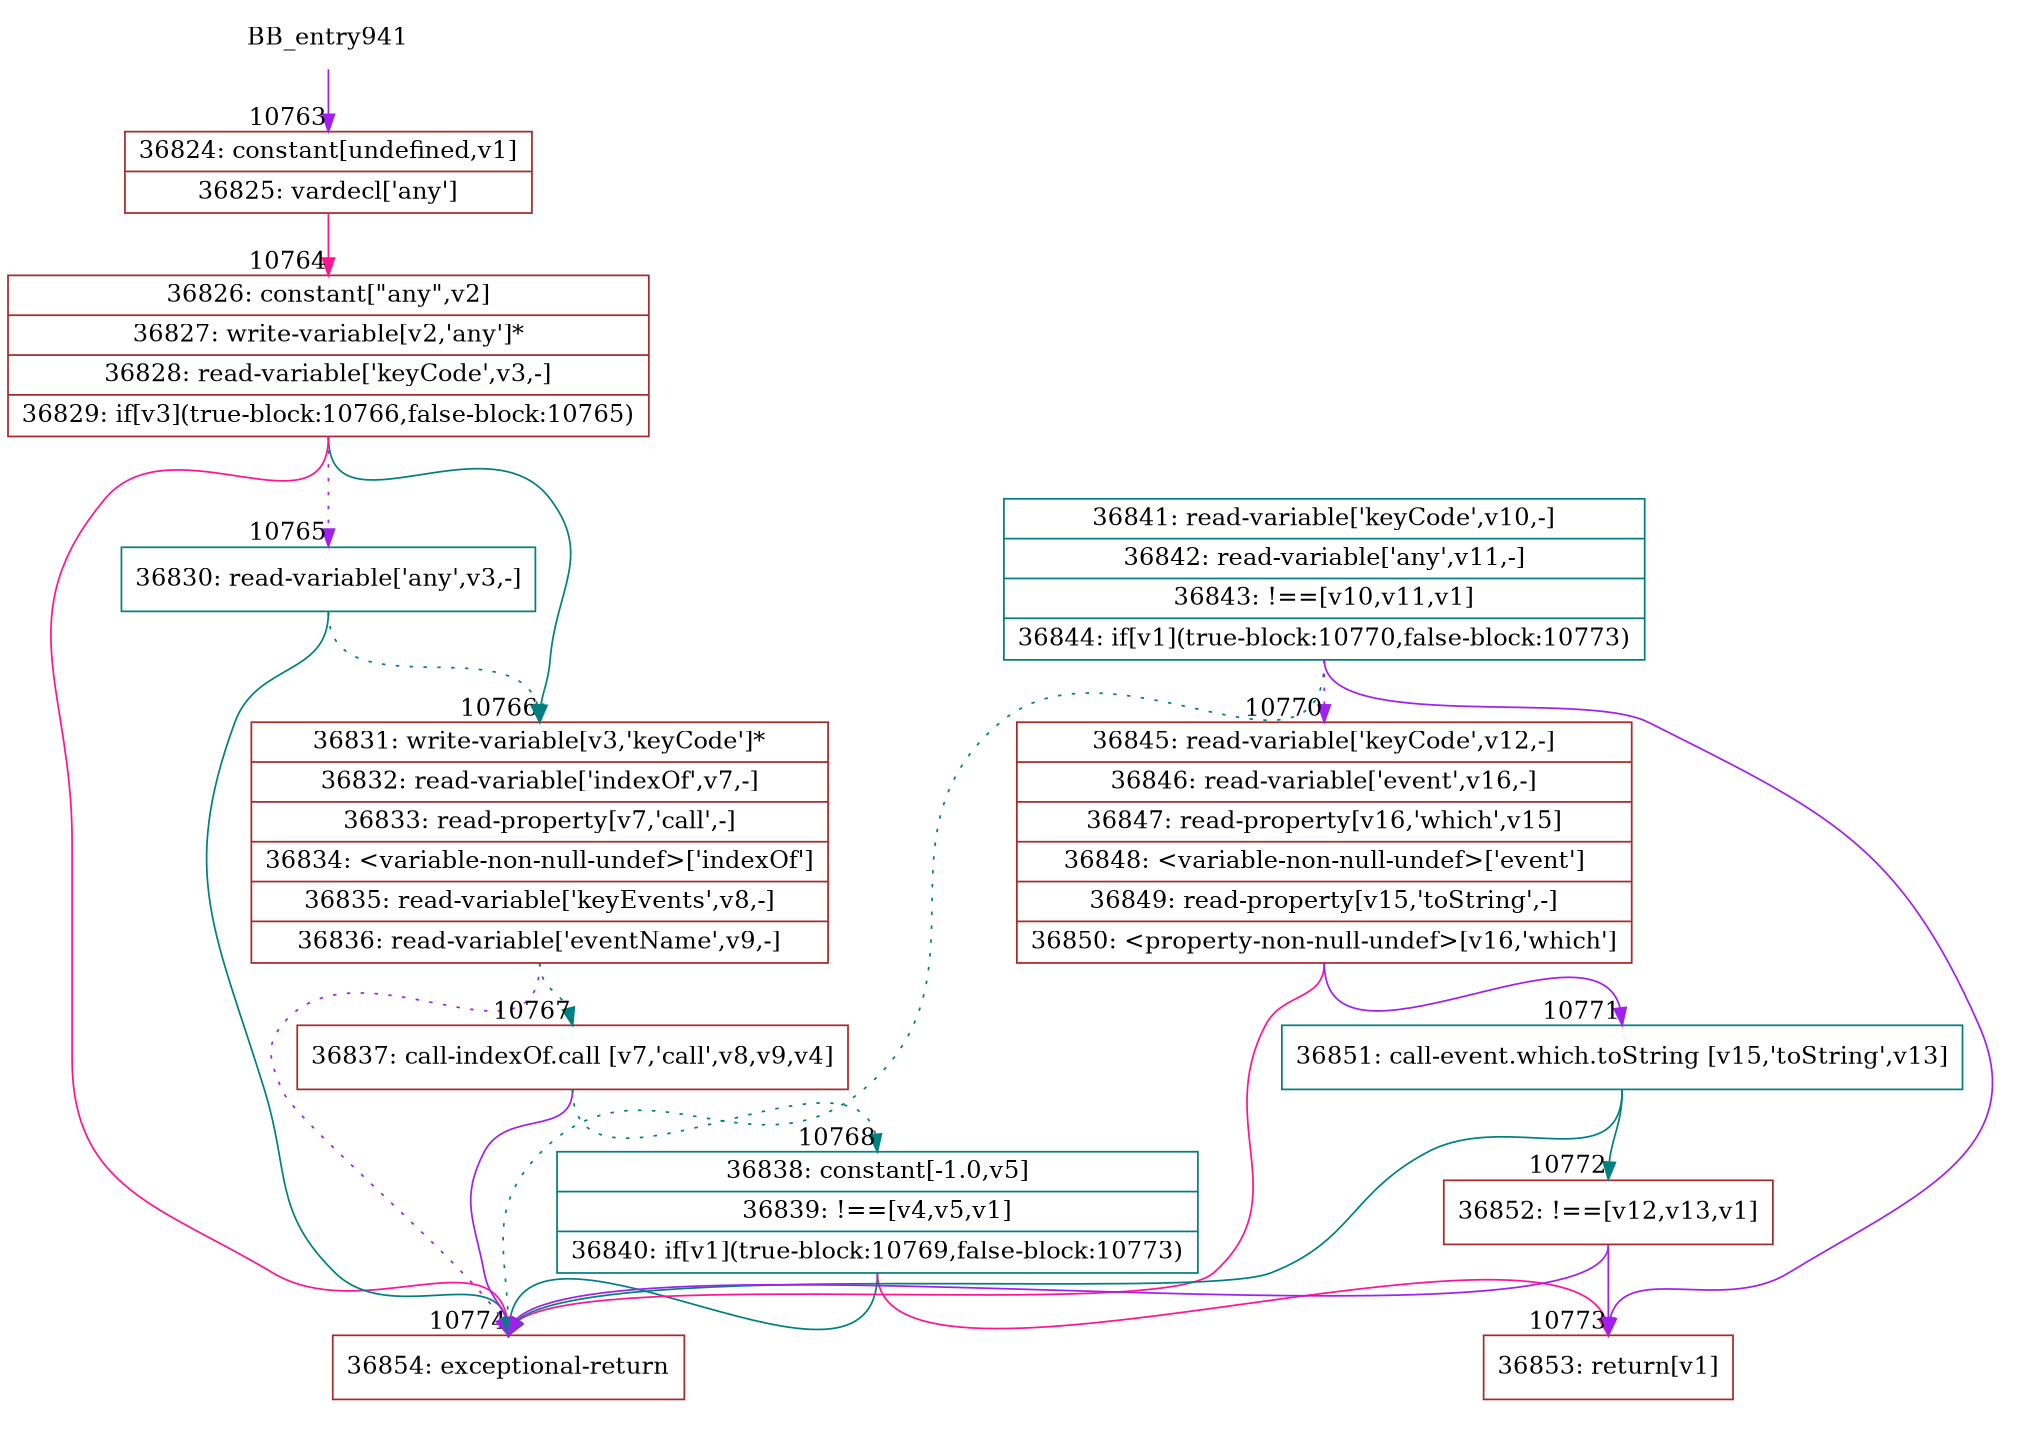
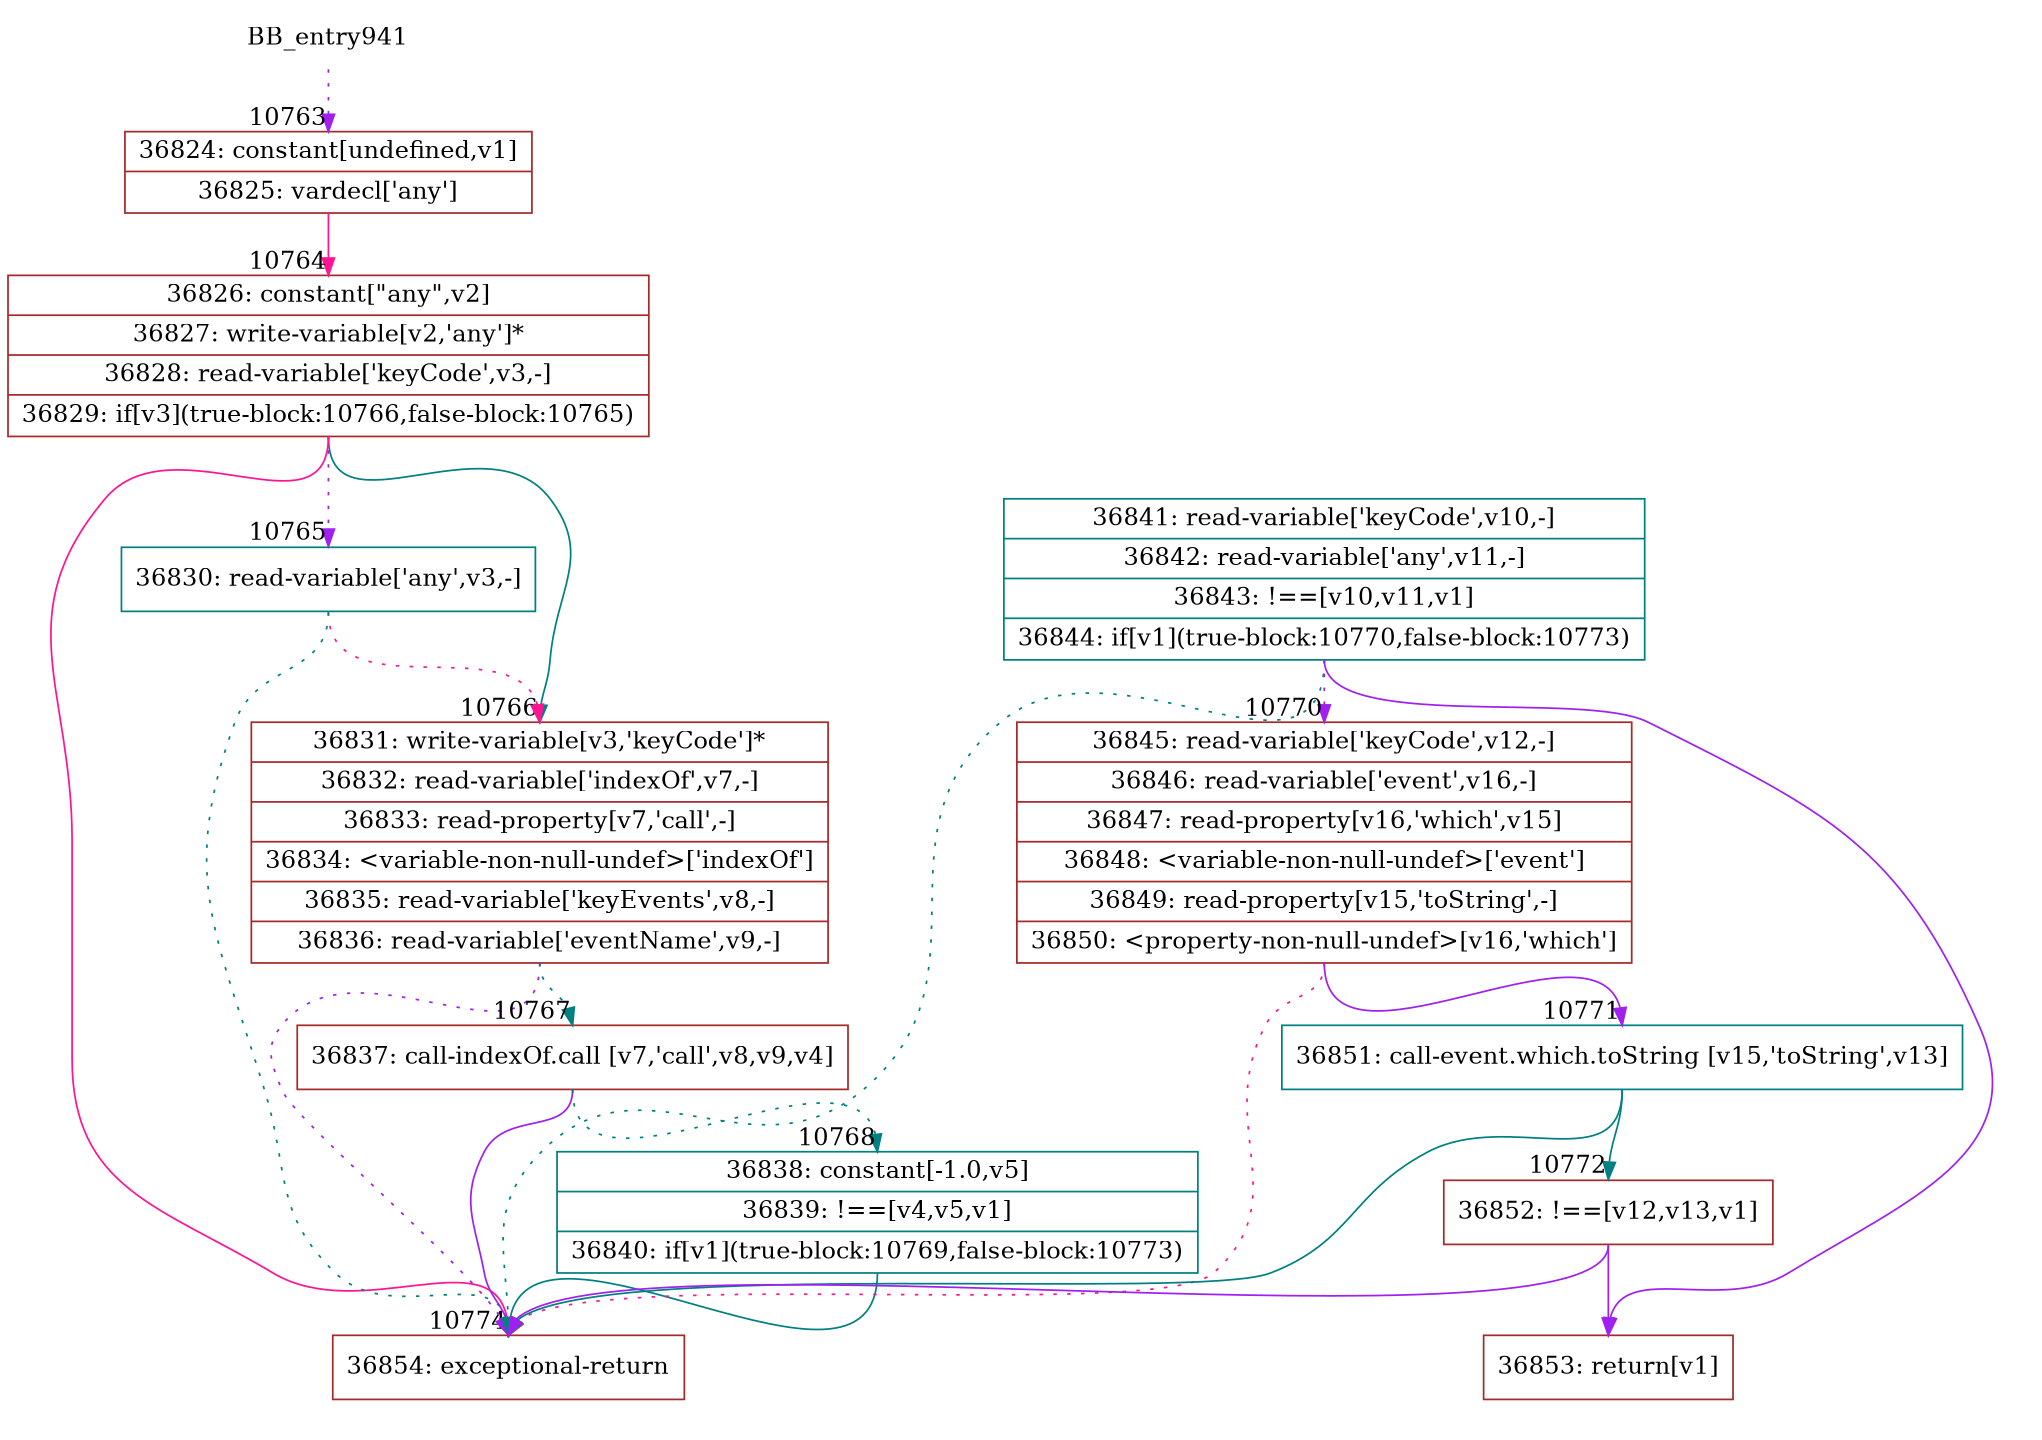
edge "BB_entry941" -> "36824: constant[undefined,v1]": style solid -> dotted
edge "36830: read-variable['any',v3,-]" -> "36831: write-variable[v3,'keyCode']*": color teal -> deeppink
edge "36830: read-variable['any',v3,-]" -> "36854: exceptional-return": style solid -> dotted
edge "36845: read-variable['keyCode',v12,-]" -> "36854: exceptional-return": style solid -> dotted
edge "36838: constant[-1.0,v5]" -> "36853: return[v1]": removed
